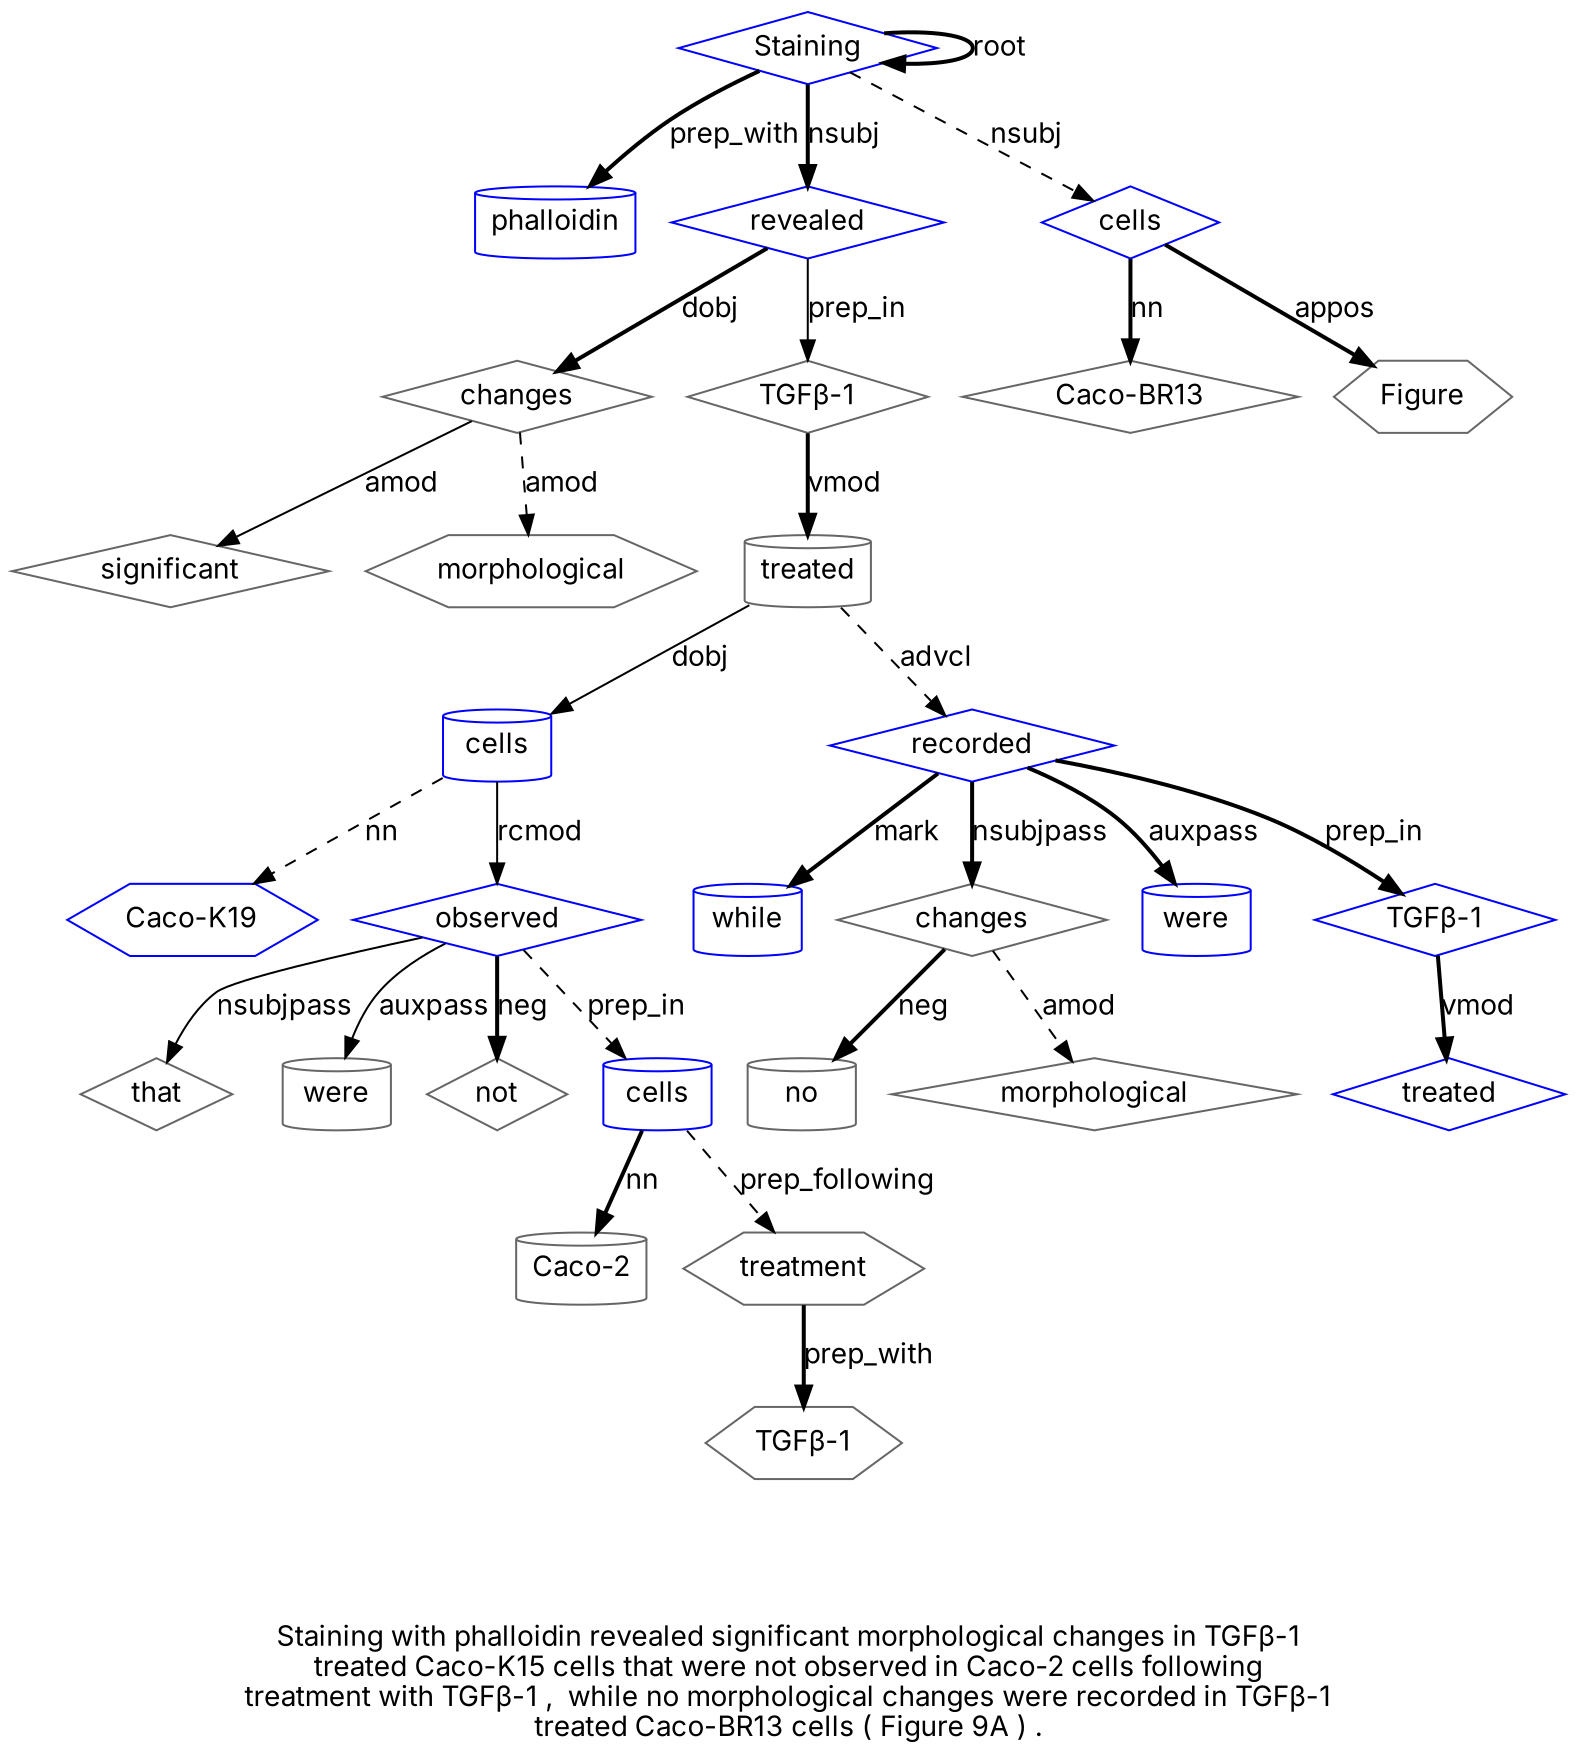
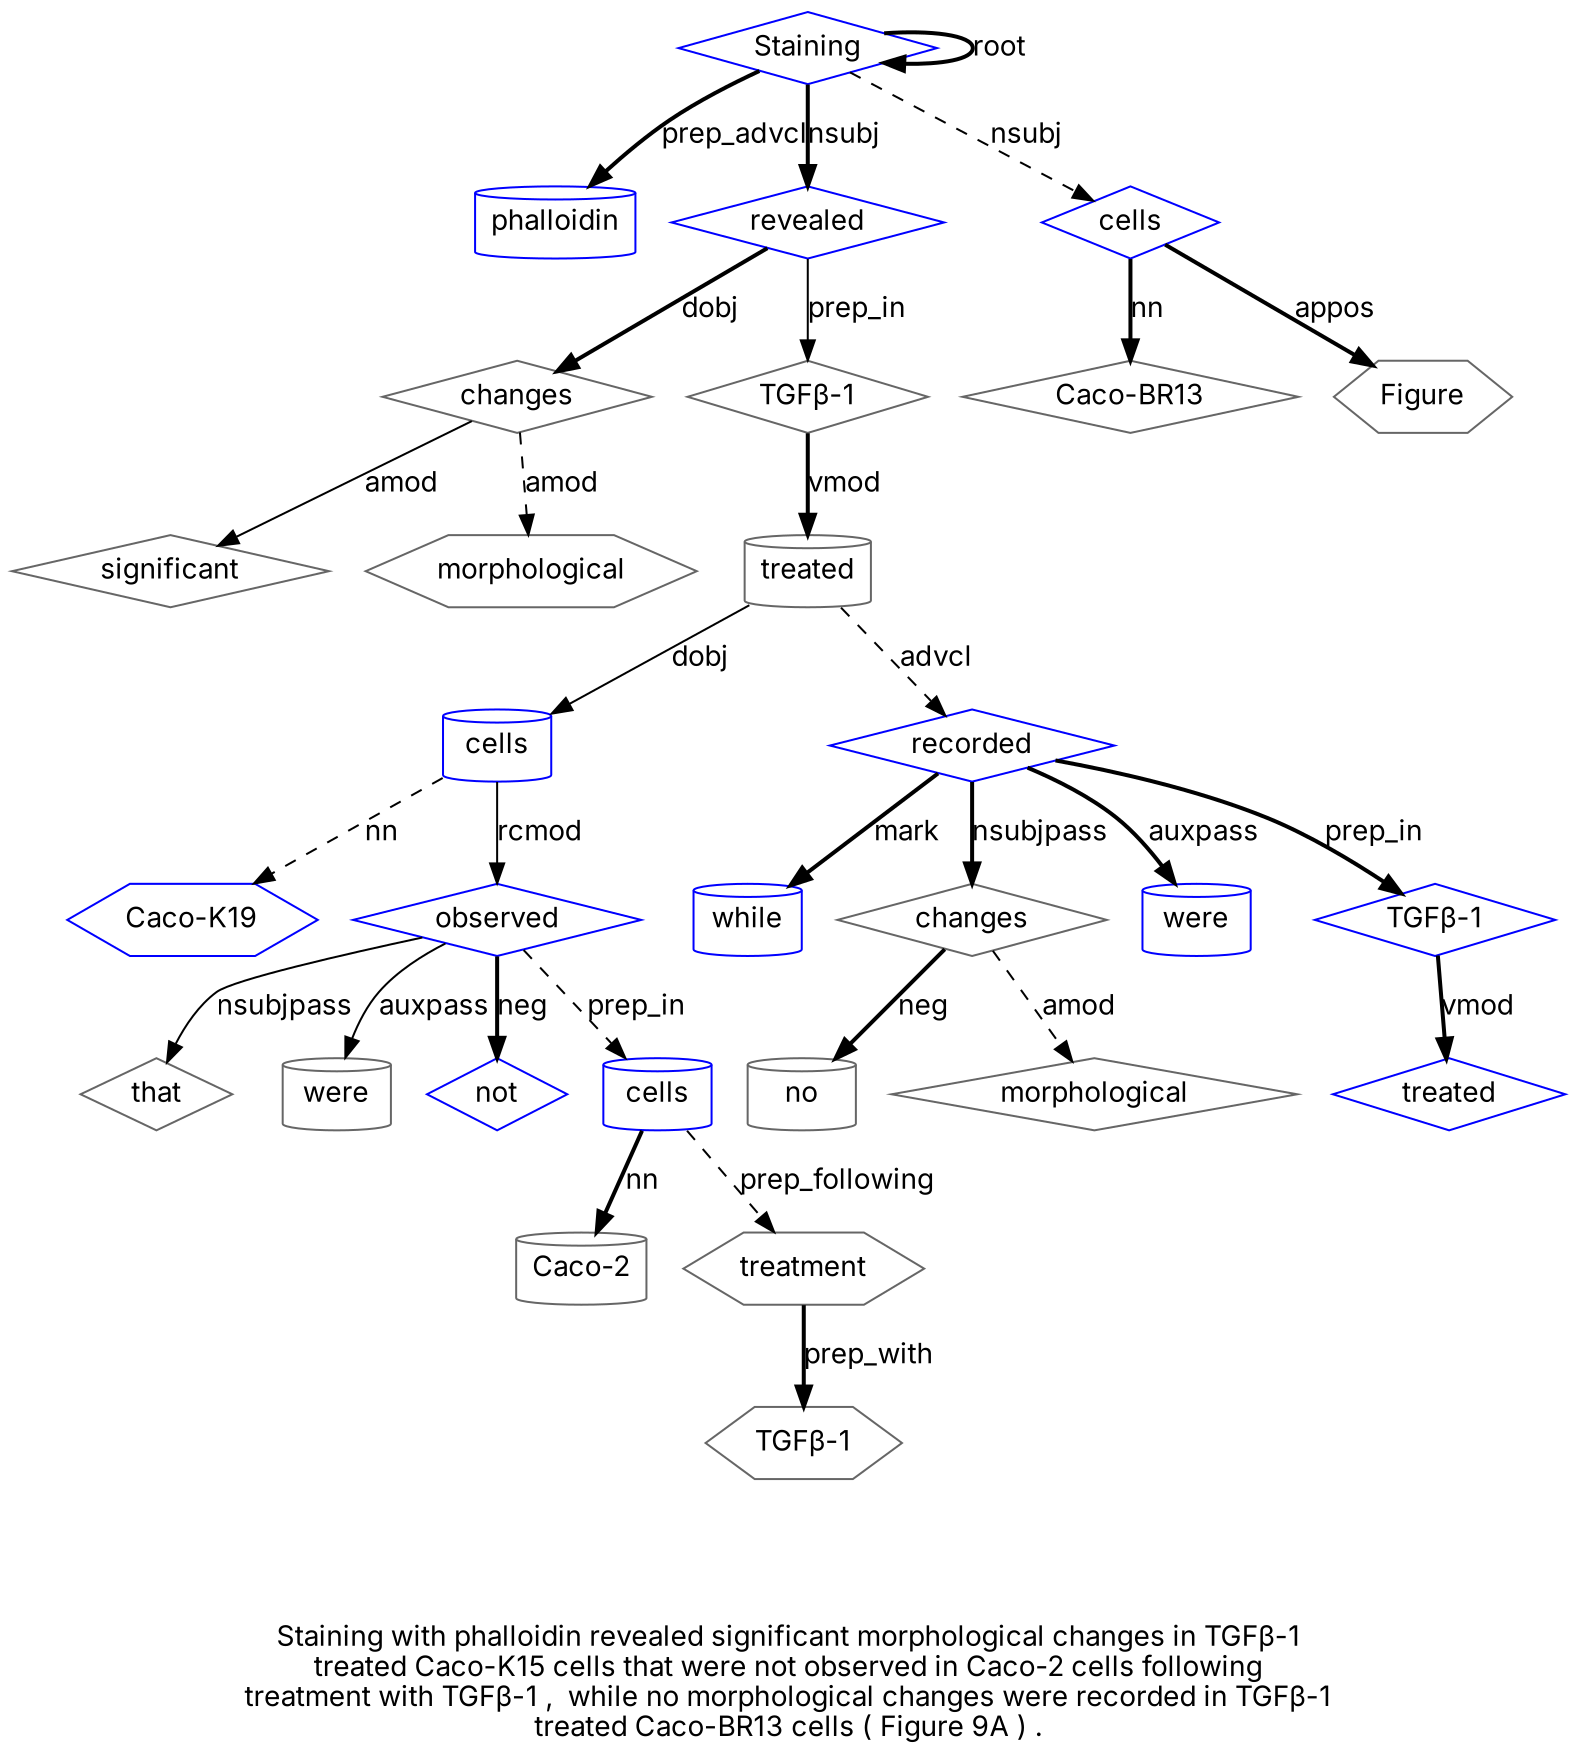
edge "Staining" -> "phalloidin": label "prep_with" -> "prep_advcl"
node "not": color gray40 -> blue
